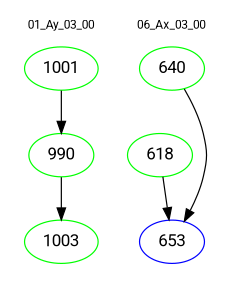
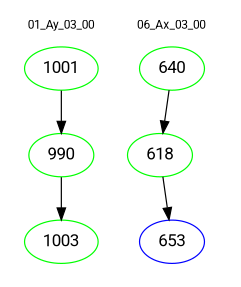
edge "640" -> "653": now "640" -> "618"
